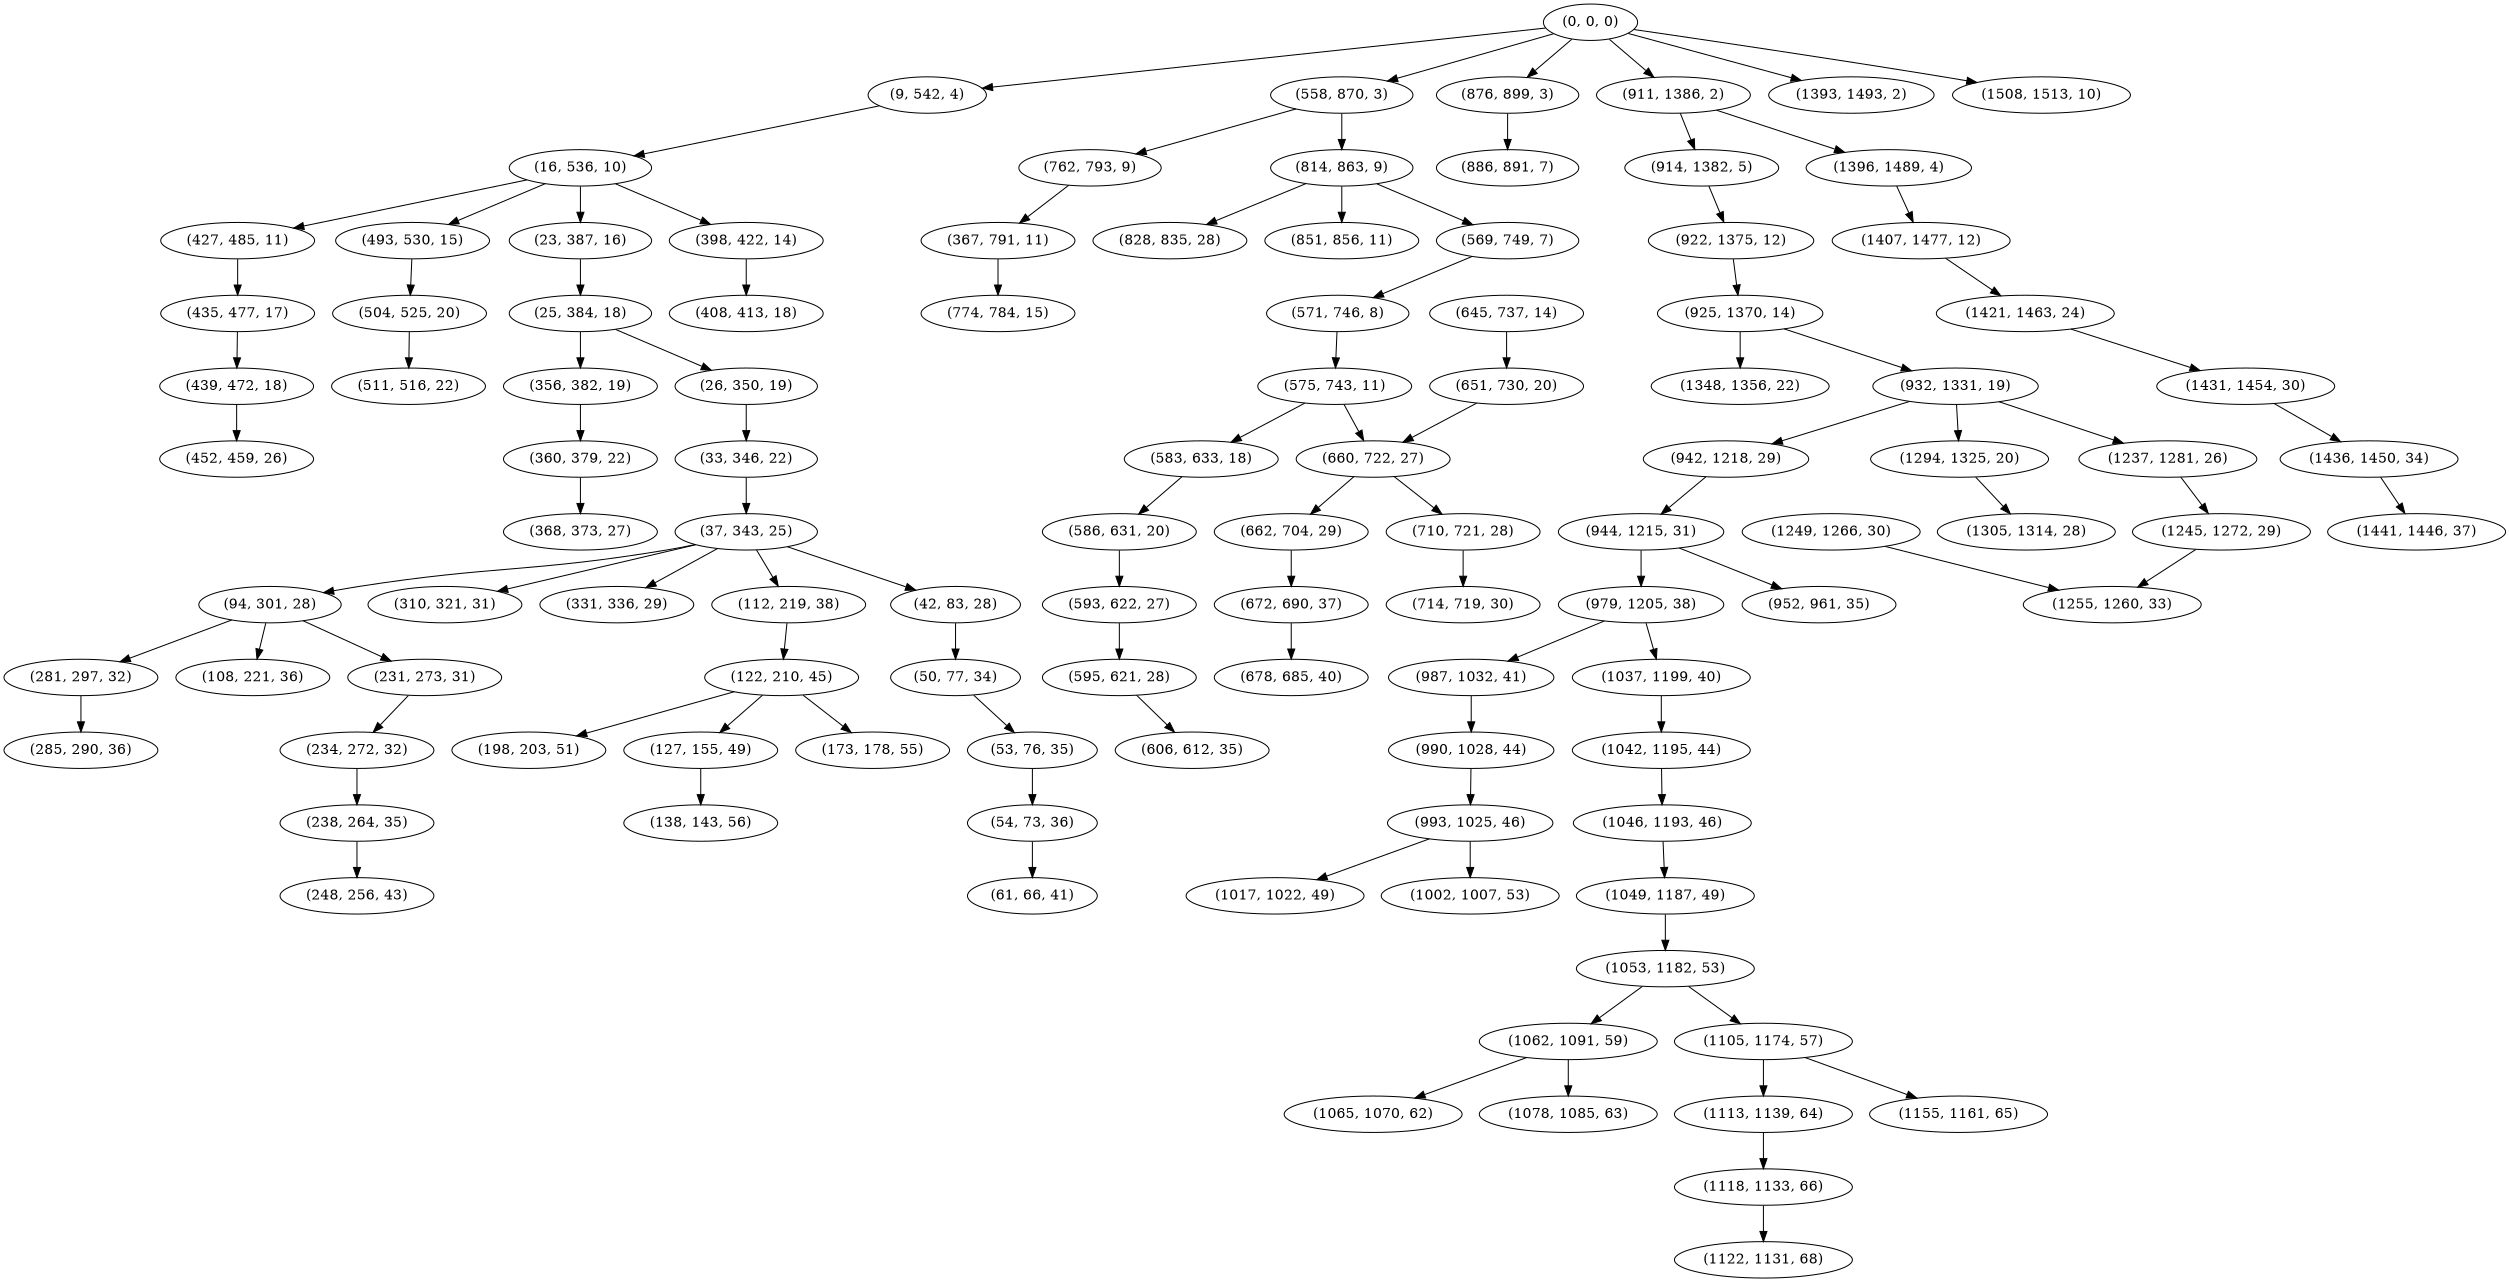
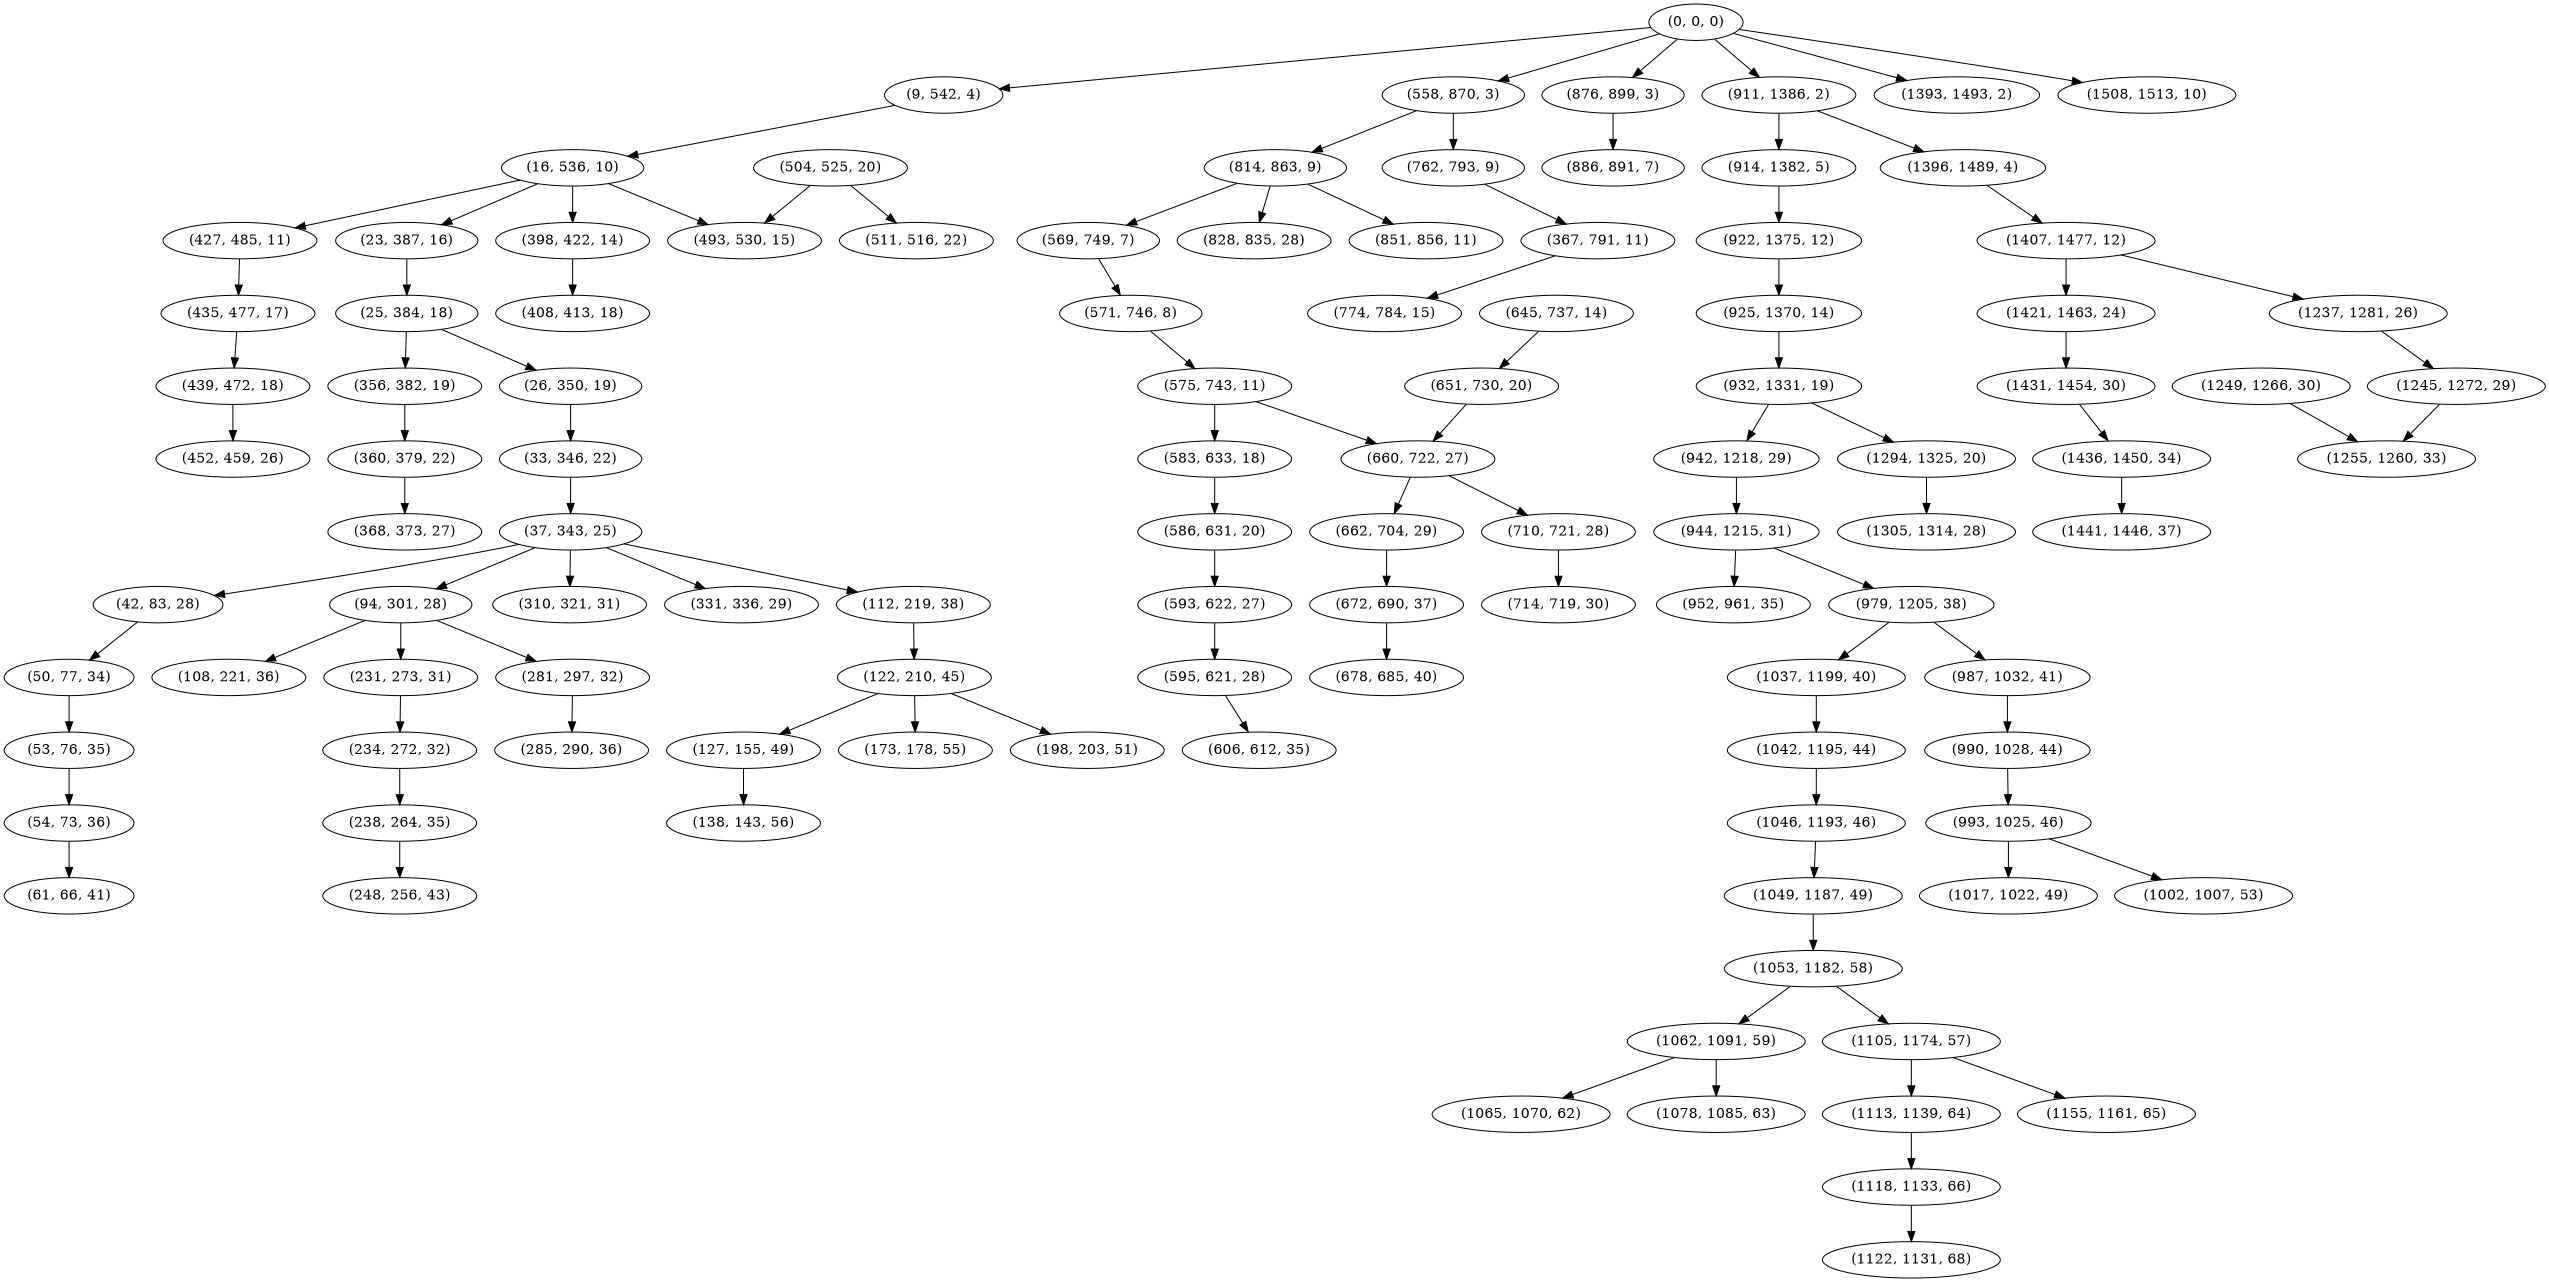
edge "(493, 530, 15)" -> "(504, 525, 20)": reversed
node "(1348, 1356, 22)": removed
edge "(932, 1331, 19)" -> "(1237, 1281, 26)": now "(1407, 1477, 12)" -> "(1237, 1281, 26)"
node "(1053, 1182, 53)": label "(1053, 1182, 53)" -> "(1053, 1182, 58)"
